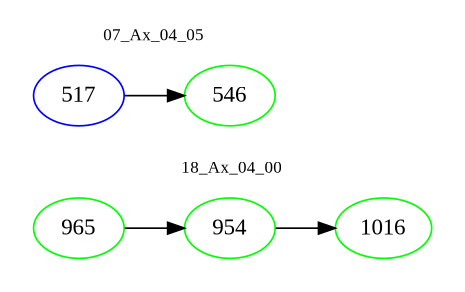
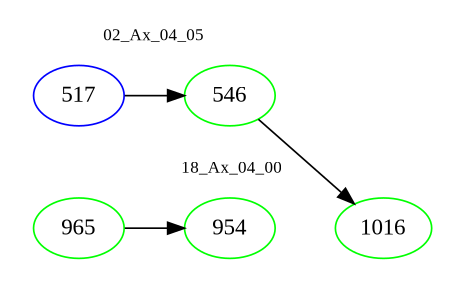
cluster "07_Ax_04_05": label "07_Ax_04_05" -> "02_Ax_04_05"
edge "954" -> "1016": now "546" -> "1016"
